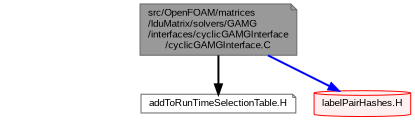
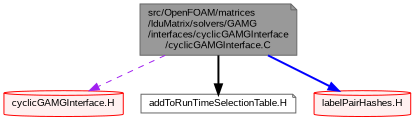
node "cyclicGAMGInterface.H": added
